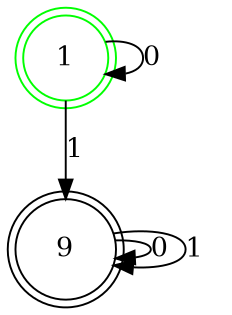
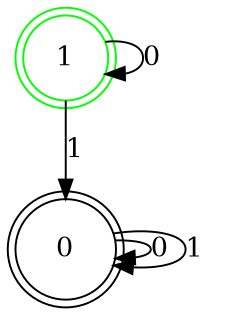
node "9": label "9" -> "0"
